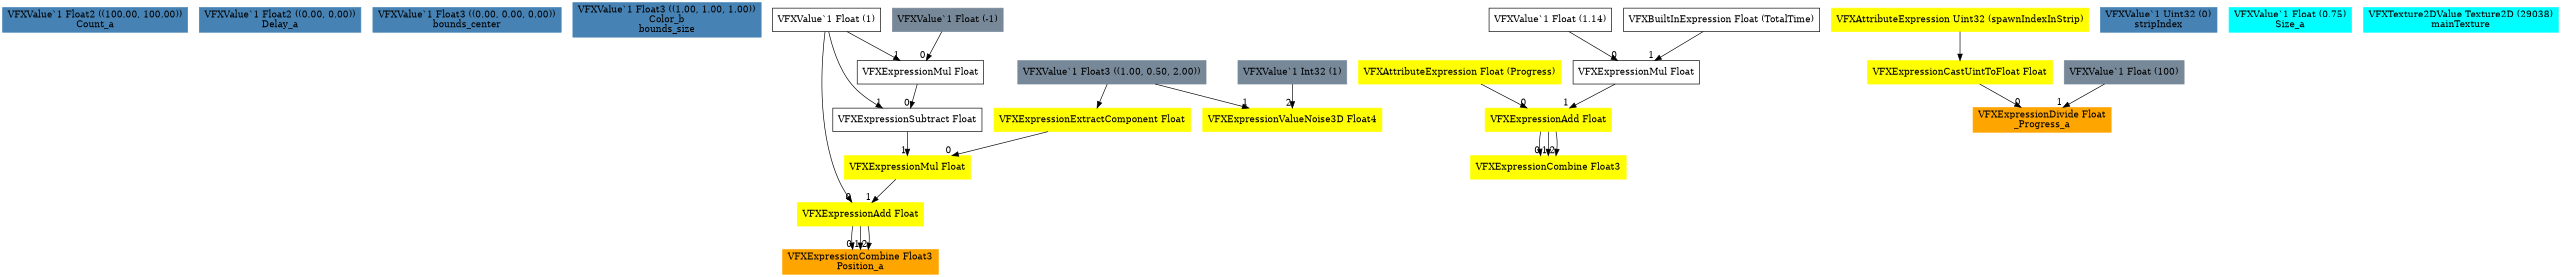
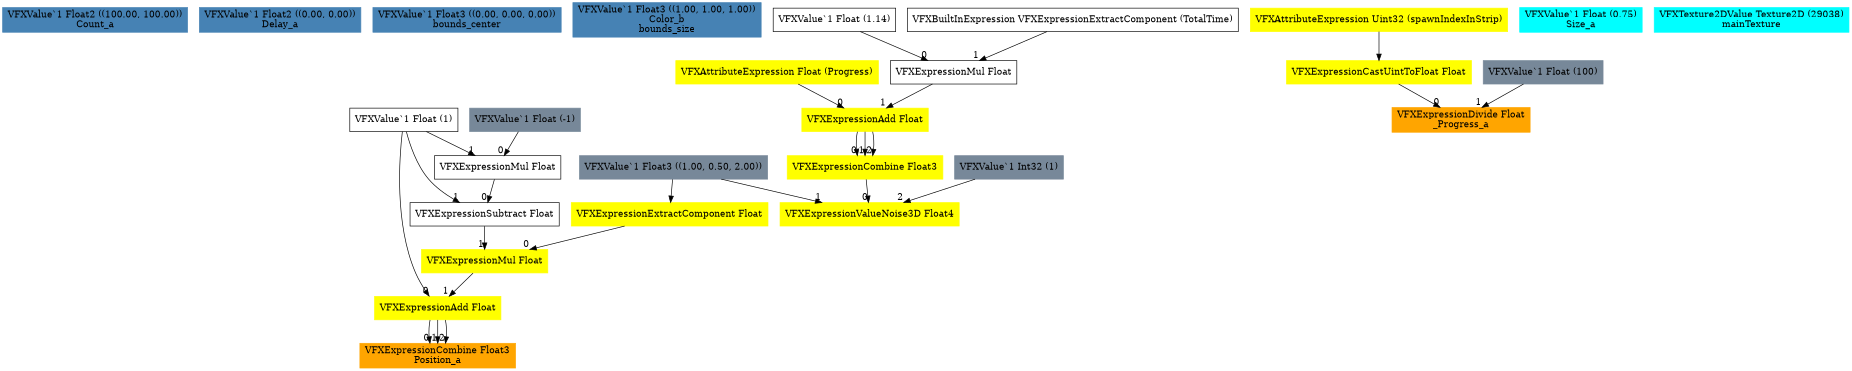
node "VFXBuiltInExpression Float (TotalTime)": label "VFXBuiltInExpression Float (TotalTime)" -> "VFXBuiltInExpression VFXExpressionExtractComponent (TotalTime)"
node "VFXValue`1 Uint32 (0) stripIndex": removed
edge "VFXExpressionCombine Float3" -> "VFXExpressionValueNoise3D Float4": added
